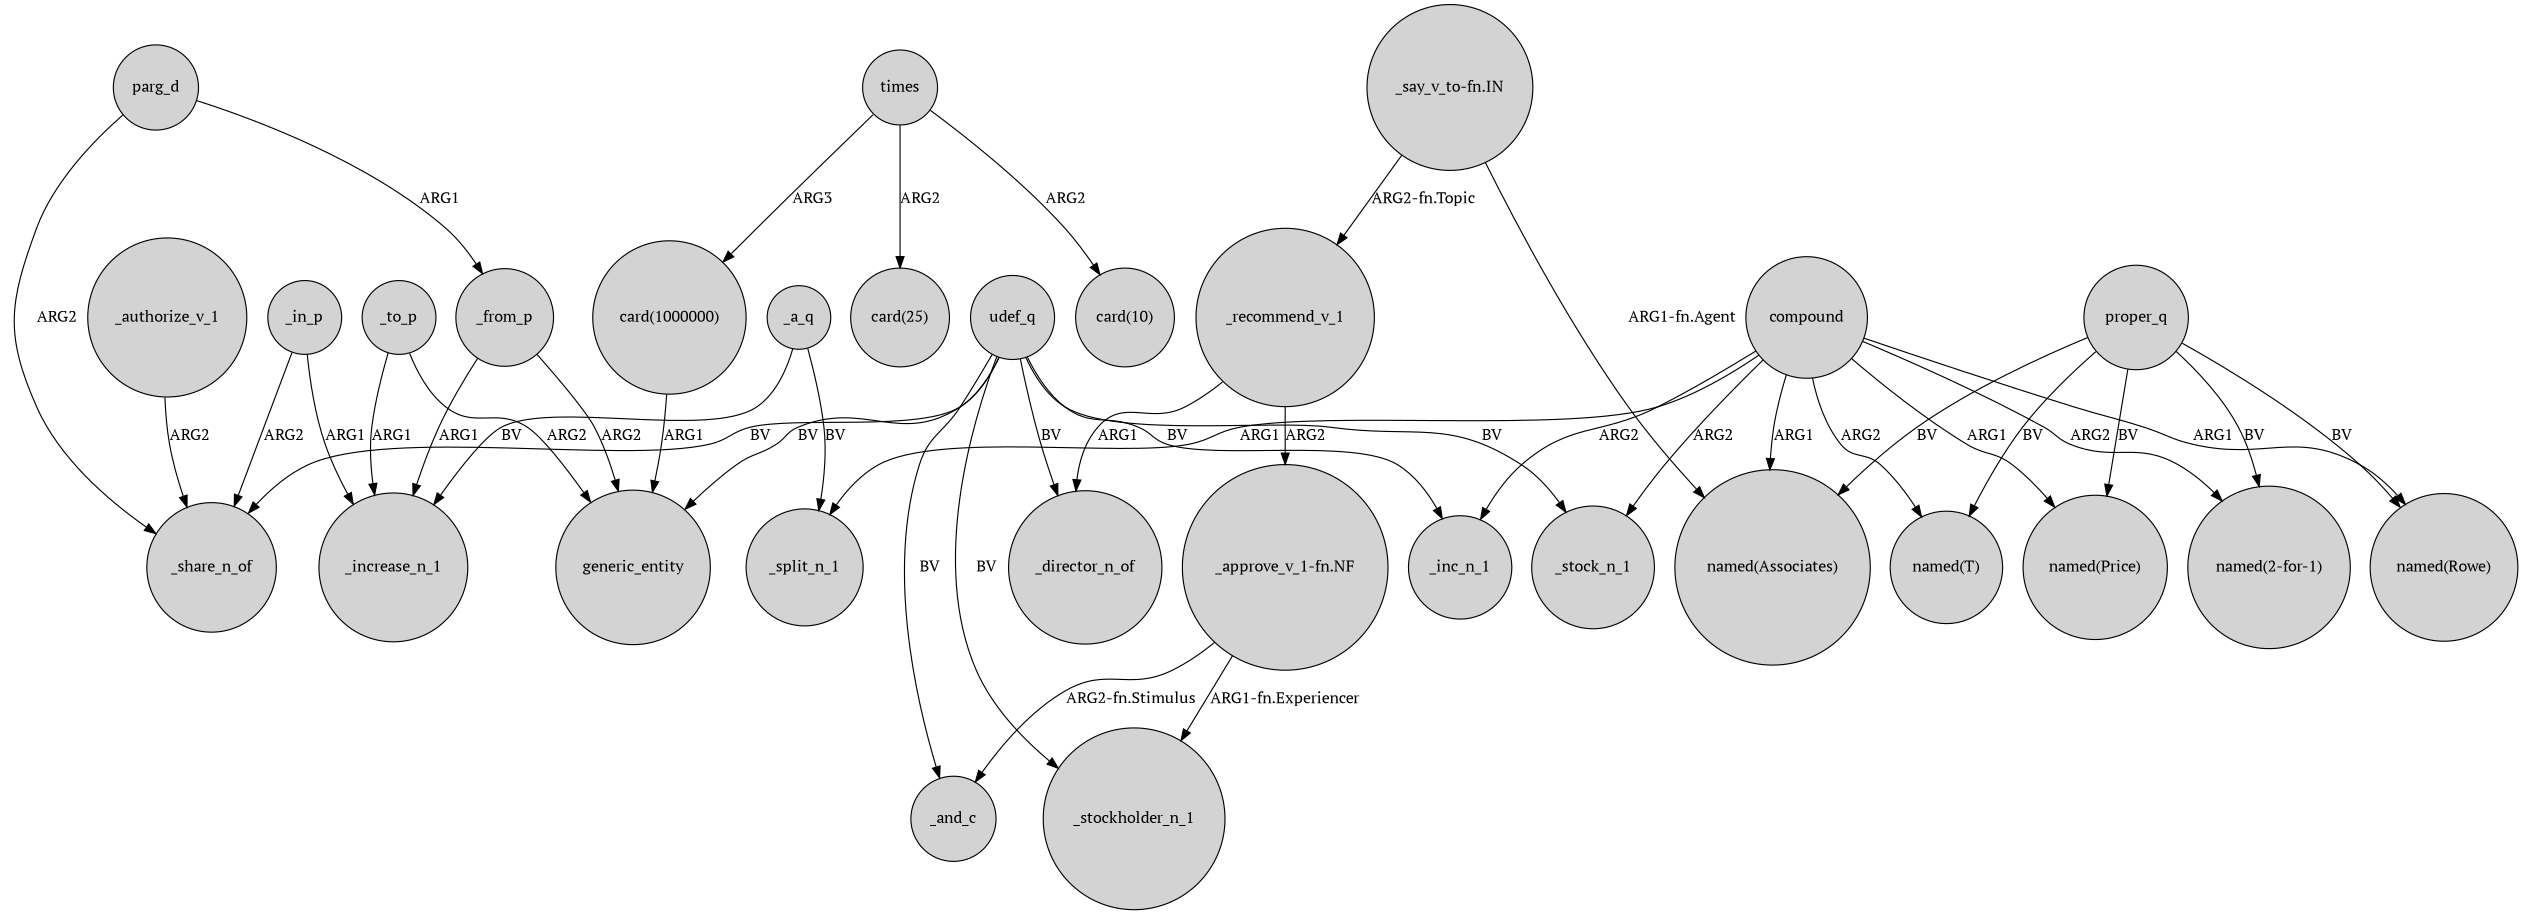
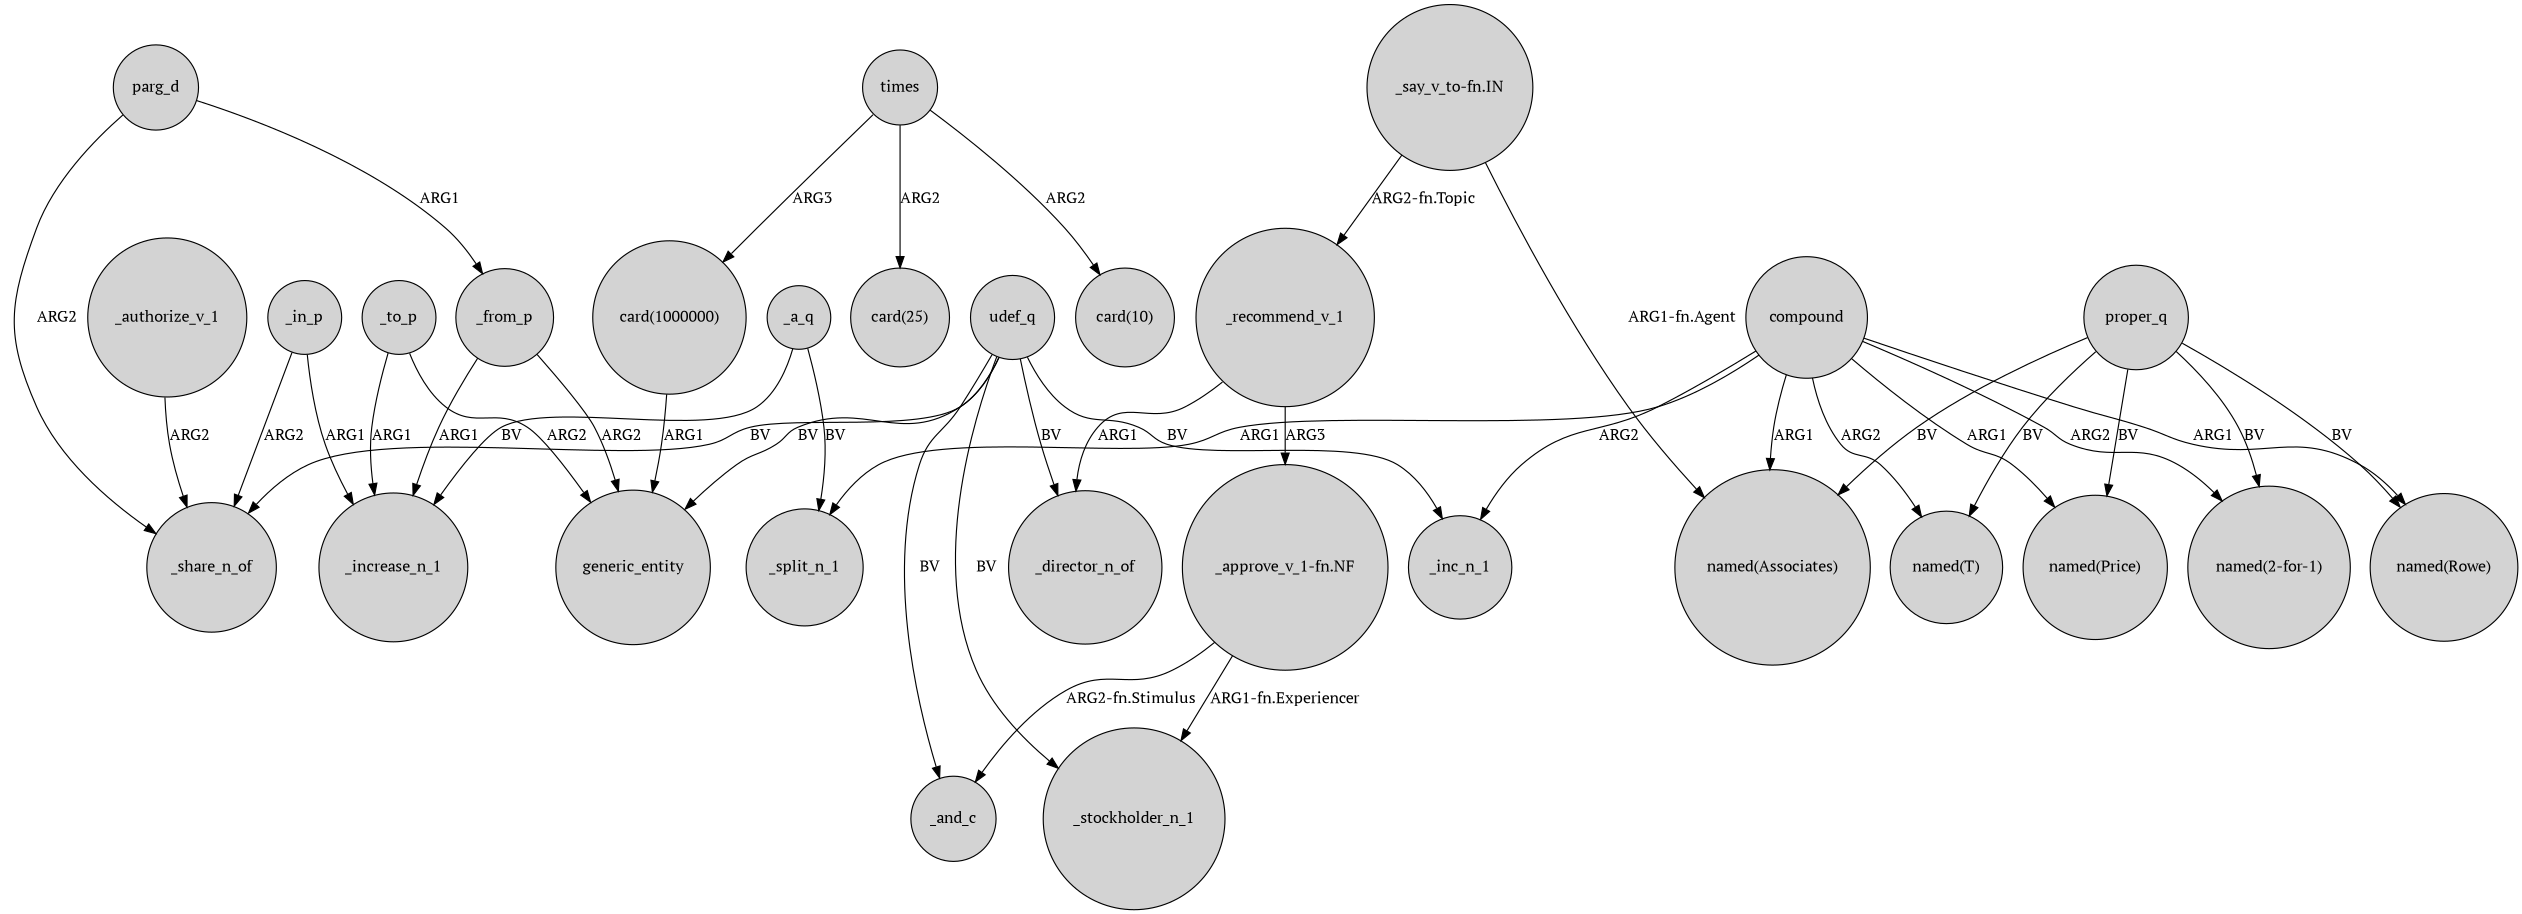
edge "_recommend_v_1" -> "_approve_v_1-fn.NF": label "ARG2" -> "ARG3"
node "_stock_n_1": removed
